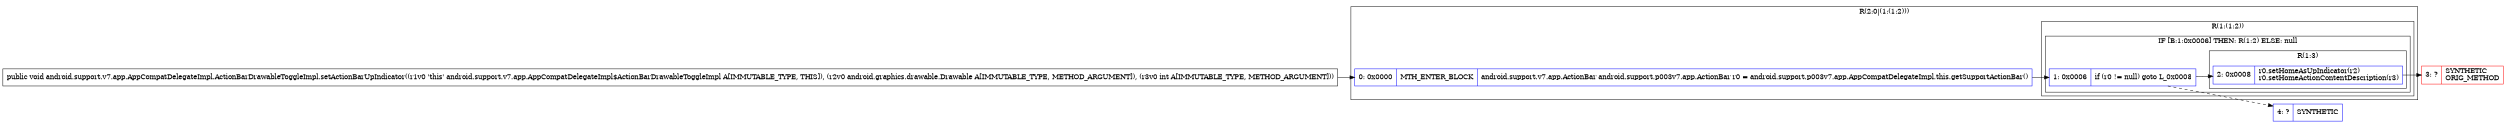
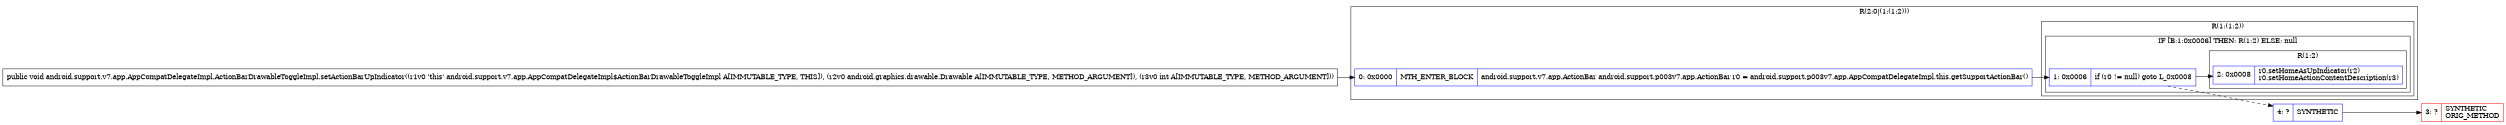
cluster "R(1:3)": label "R(1:3)" -> "R(1:2)"
edge "2: 0x0008" -> "3: ?": now "4: ?" -> "3: ?"
